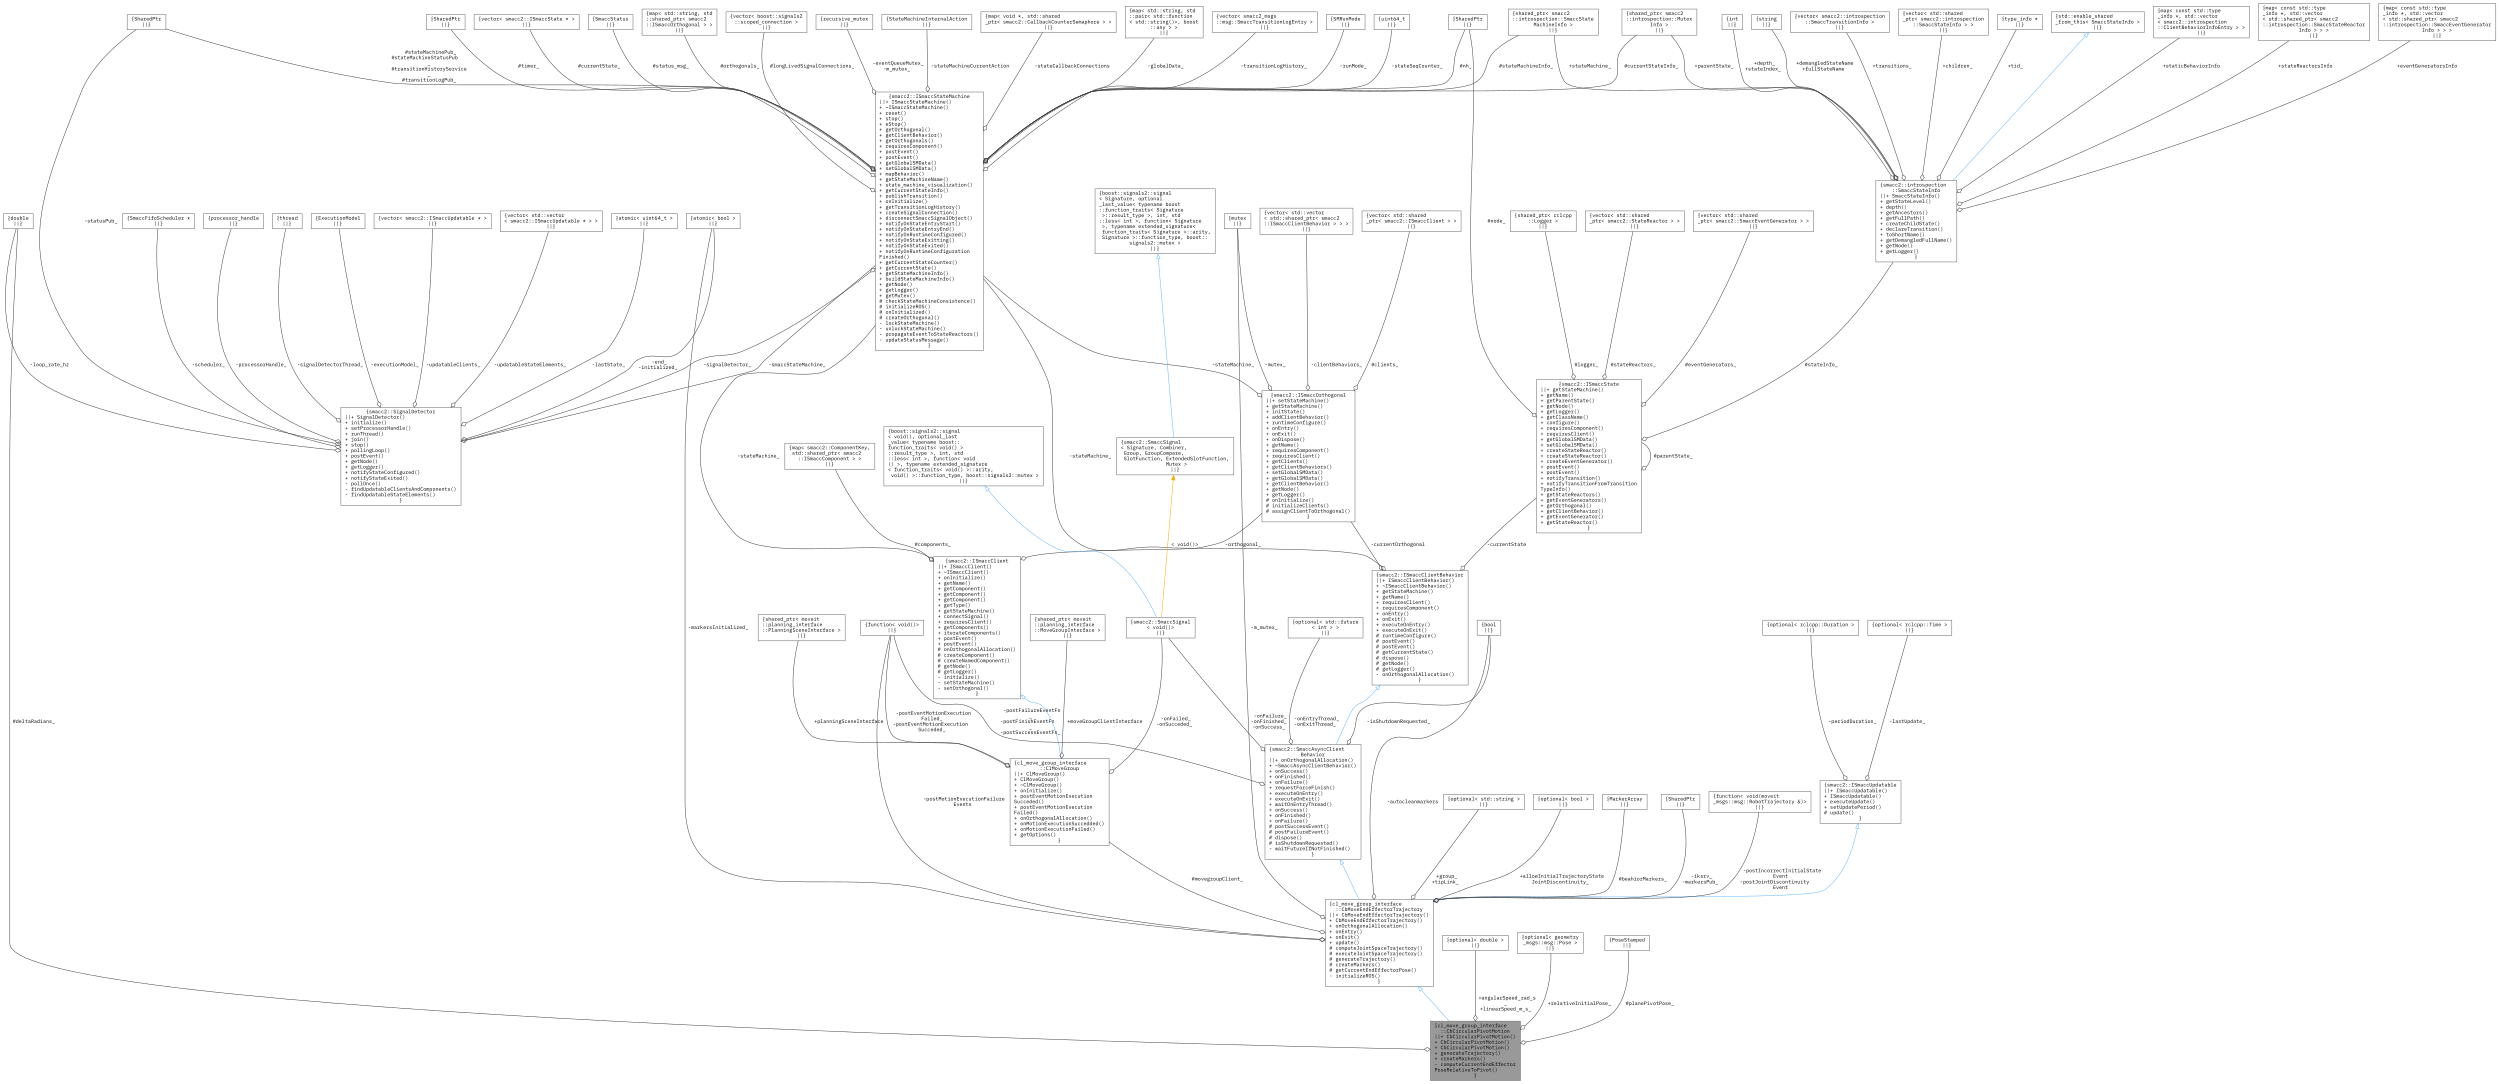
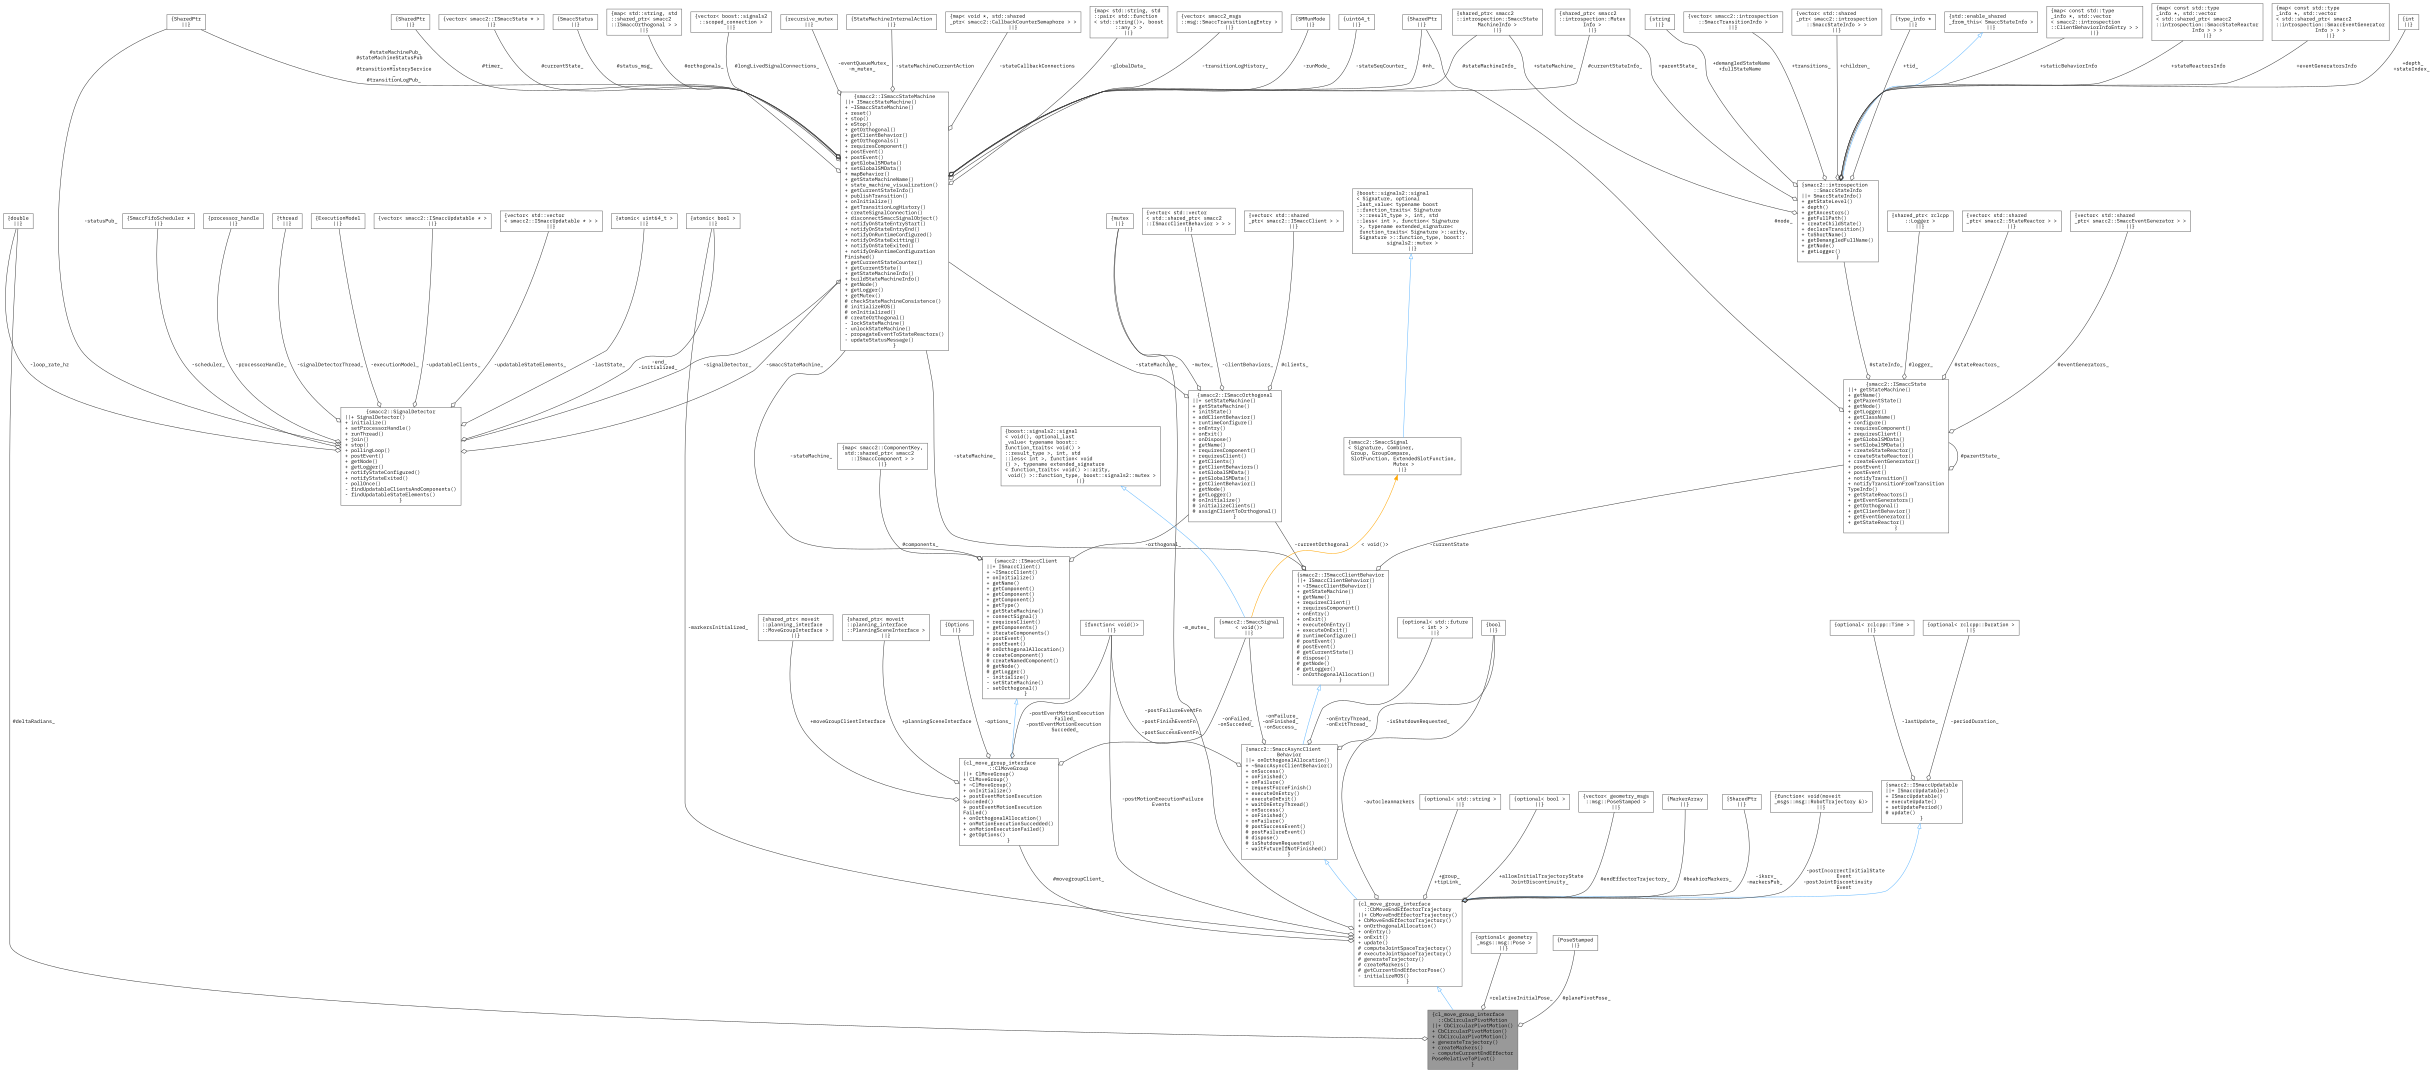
node "{Options ||}": added
node "{vector< geometry_msgs ::msg::PoseStamped > ||}": added
node "{optional< double > ||}": removed
